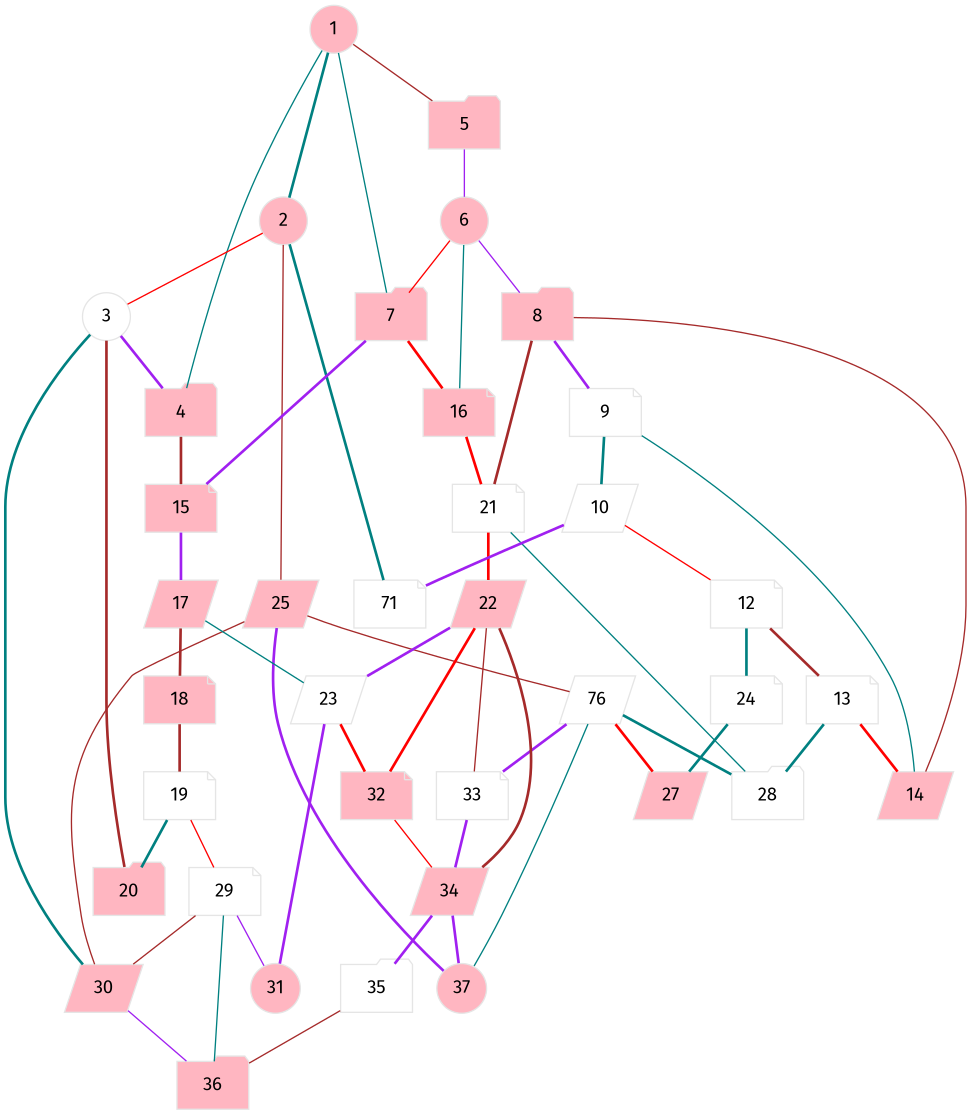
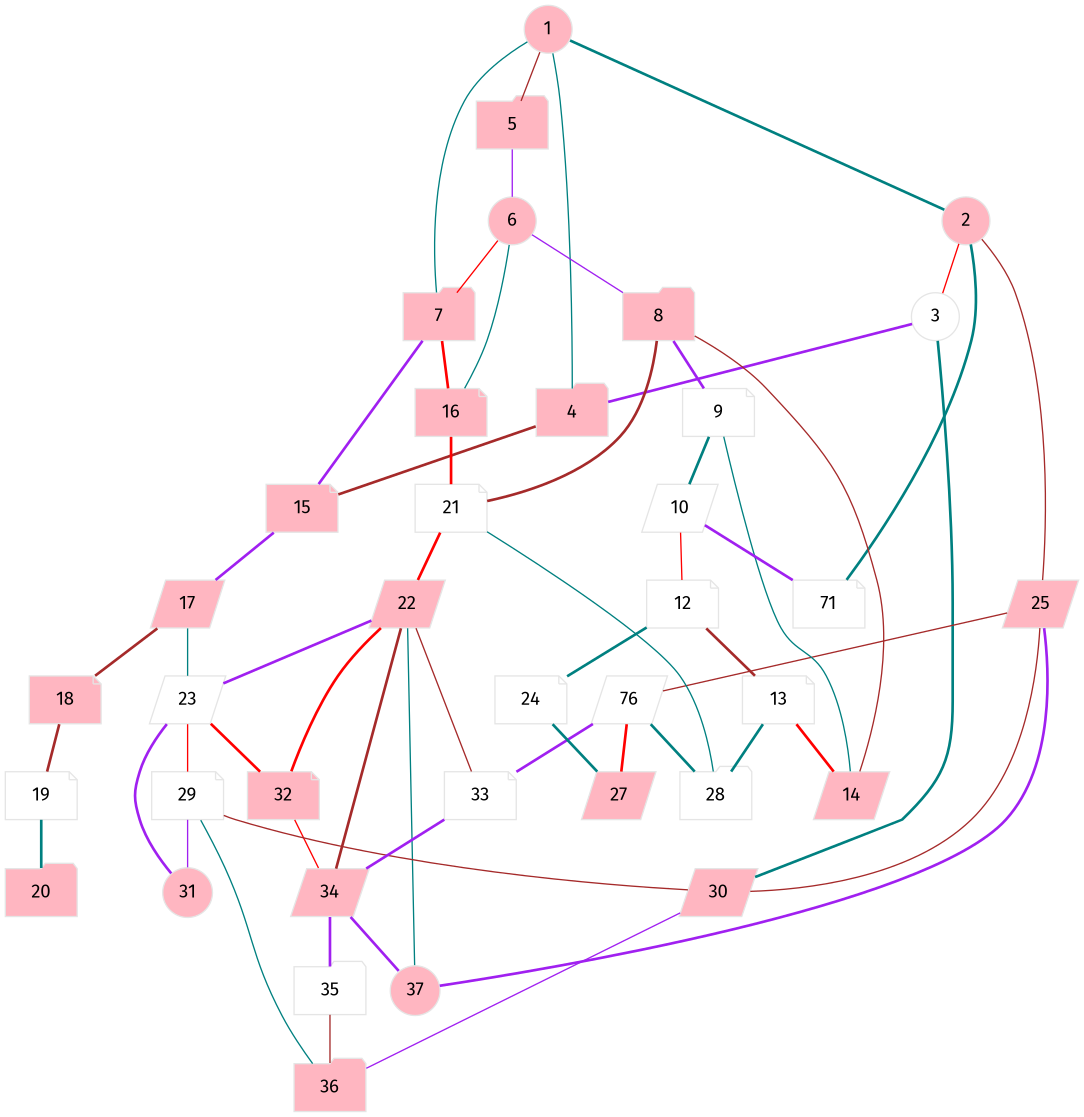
edge "3" -- "20": removed
edge "19" -- "29": now "23" -- "29"
edge "76" -- "37": now "22" -- "37"
